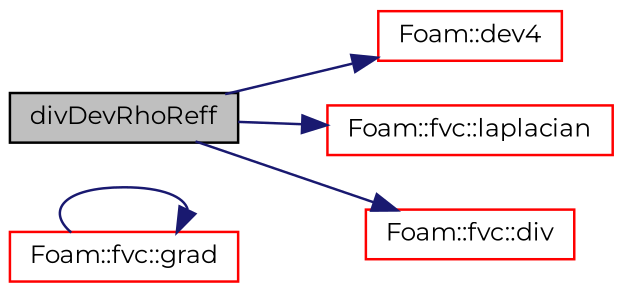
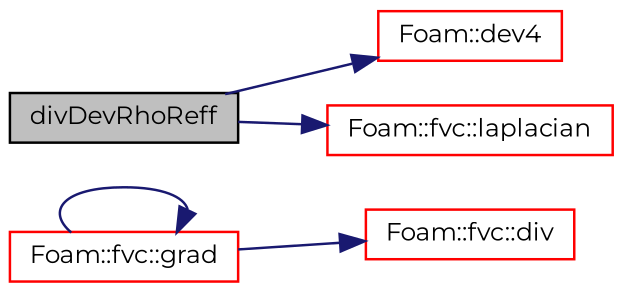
edge "divDevRhoReff" -> "Foam::fvc::div": now "Foam::fvc::grad" -> "Foam::fvc::div"
